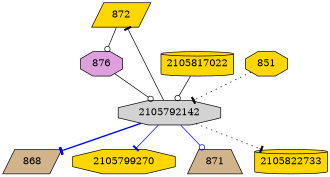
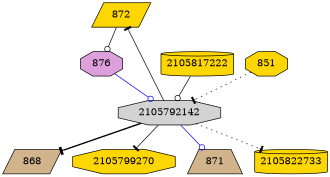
node "2105817022": label "2105817022" -> "2105817222"
edge "876" -> "2105792142": color black -> blue
edge "2105792142" -> "2105799270": color blue -> black
edge "2105792142" -> "868": color blue -> black
